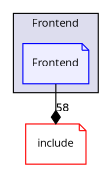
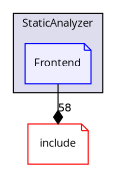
cluster "Frontend": label "Frontend" -> "StaticAnalyzer"
